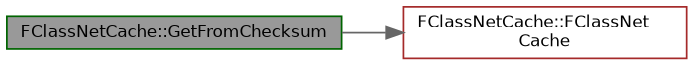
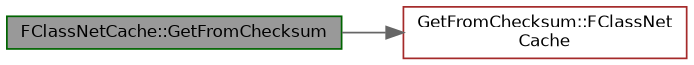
node "FClassNetCache::FClassNet Cache": label "FClassNetCache::FClassNet Cache" -> "GetFromChecksum::FClassNet Cache"
